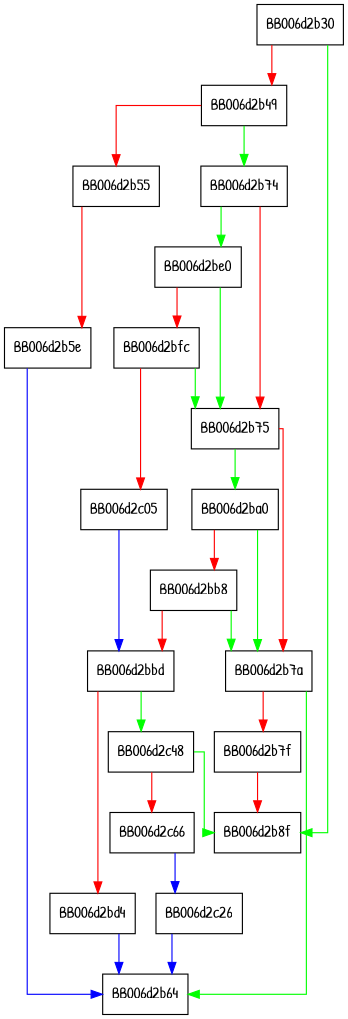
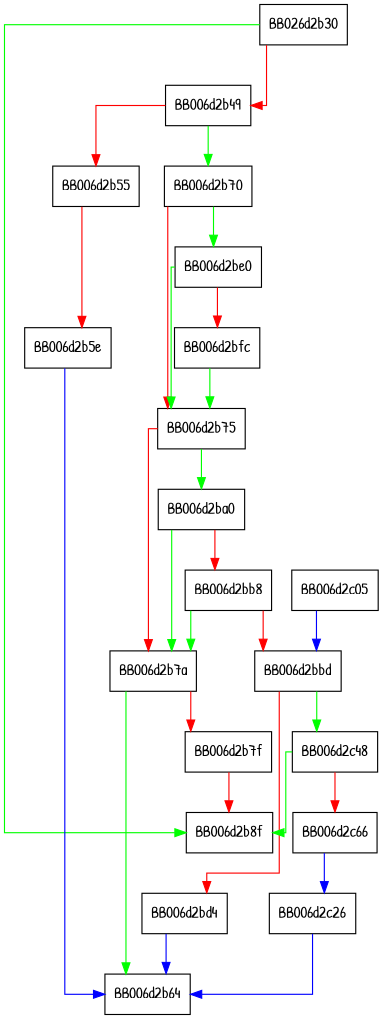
node "BB006d2b30": label "BB006d2b30" -> "BB026d2b30"
node "BB006d2b74": label "BB006d2b74" -> "BB006d2b70"
edge "BB006d2bfc" -> "BB006d2c05": removed
